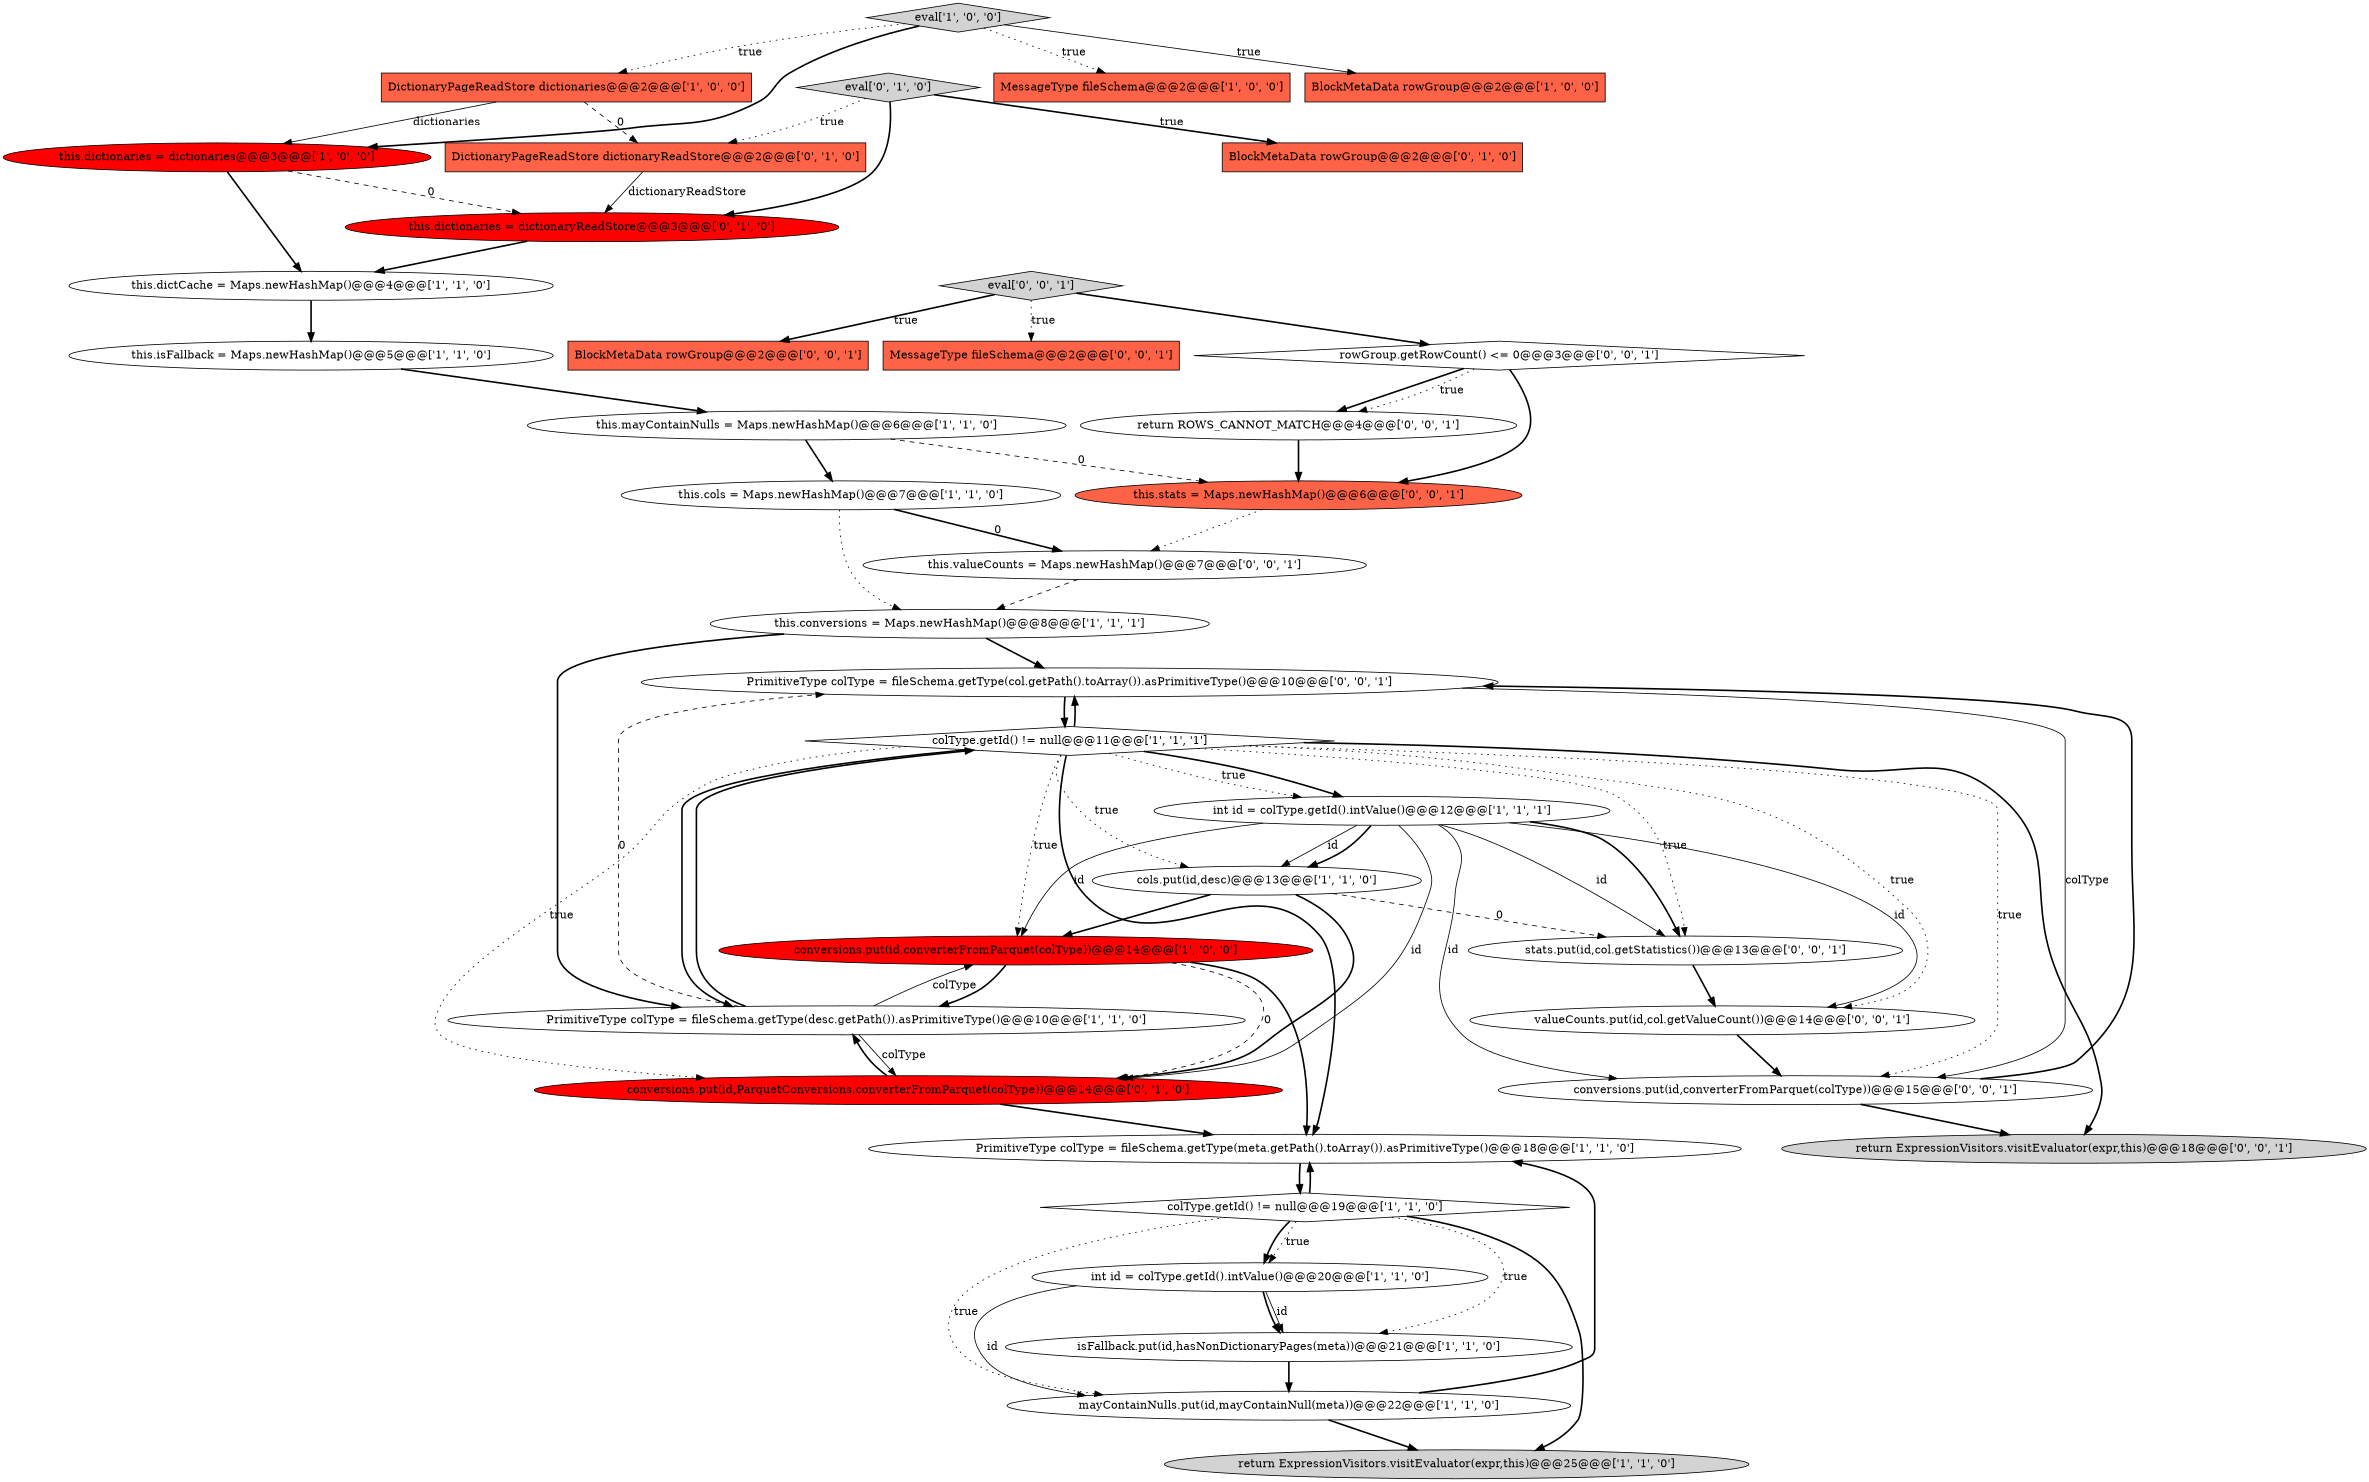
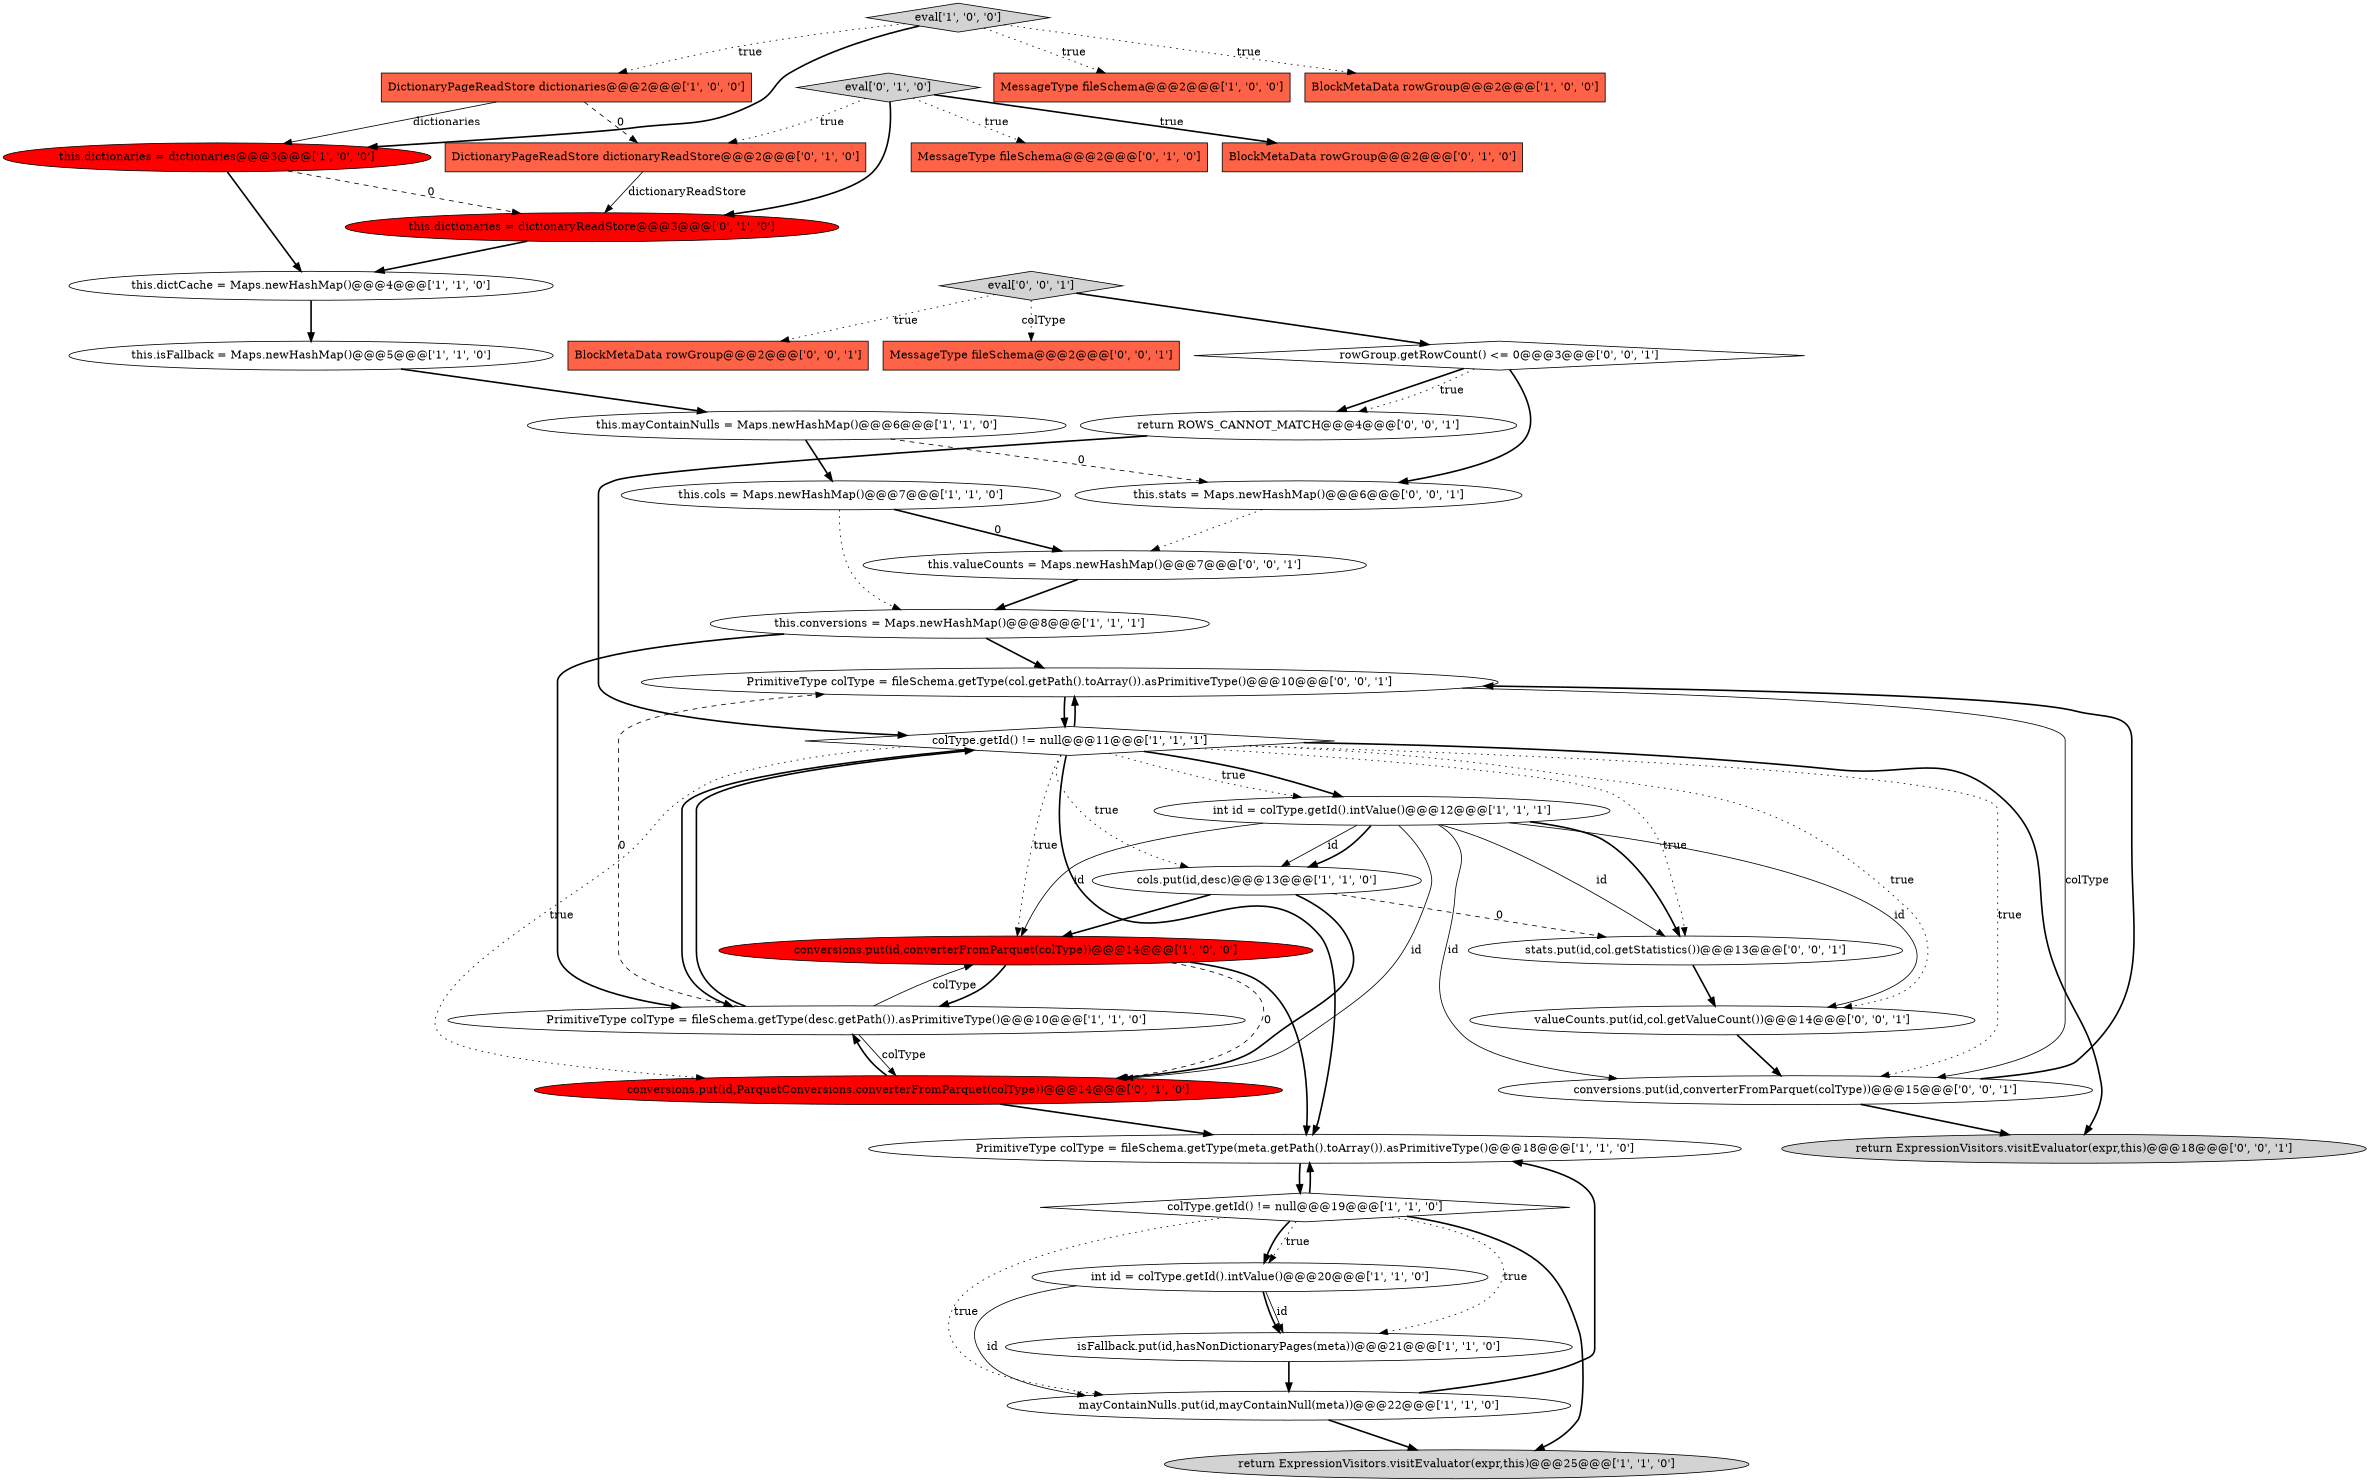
edge "eval['1', '0', '0']" -> "BlockMetaData rowGroup@@@2@@@['1', '0', '0']": style solid -> dotted
node "MessageType fileSchema@@@2@@@['0', '1', '0']": added
edge "eval['0', '0', '1']" -> "BlockMetaData rowGroup@@@2@@@['0', '0', '1']": style bold -> dotted
edge "eval['0', '0', '1']" -> "MessageType fileSchema@@@2@@@['0', '0', '1']": label "true" -> "colType"
edge "return ROWS_CANNOT_MATCH@@@4@@@['0', '0', '1']" -> "this.stats = Maps.newHashMap()@@@6@@@['0', '0', '1']": now "return ROWS_CANNOT_MATCH@@@4@@@['0', '0', '1']" -> "colType.getId() != null@@@11@@@['1', '1', '1']"
node "this.stats = Maps.newHashMap()@@@6@@@['0', '0', '1']": fillcolor tomato -> white
edge "this.valueCounts = Maps.newHashMap()@@@7@@@['0', '0', '1']" -> "this.conversions = Maps.newHashMap()@@@8@@@['1', '1', '1']": style dashed -> bold
